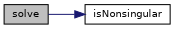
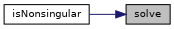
edge "solve" -> "isNonsingular": reversed
